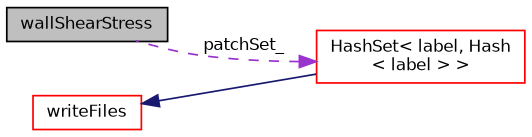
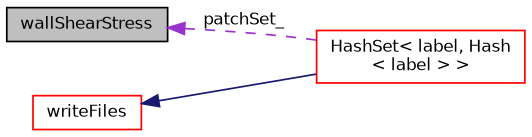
edge "wallShearStress" -> "HashSet< label, Hash < label > >": reversed
